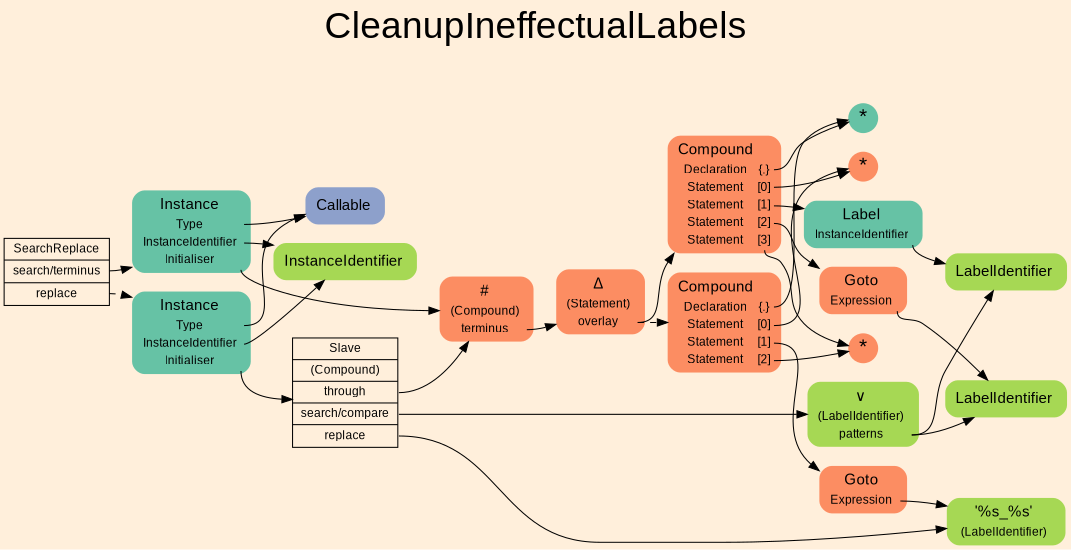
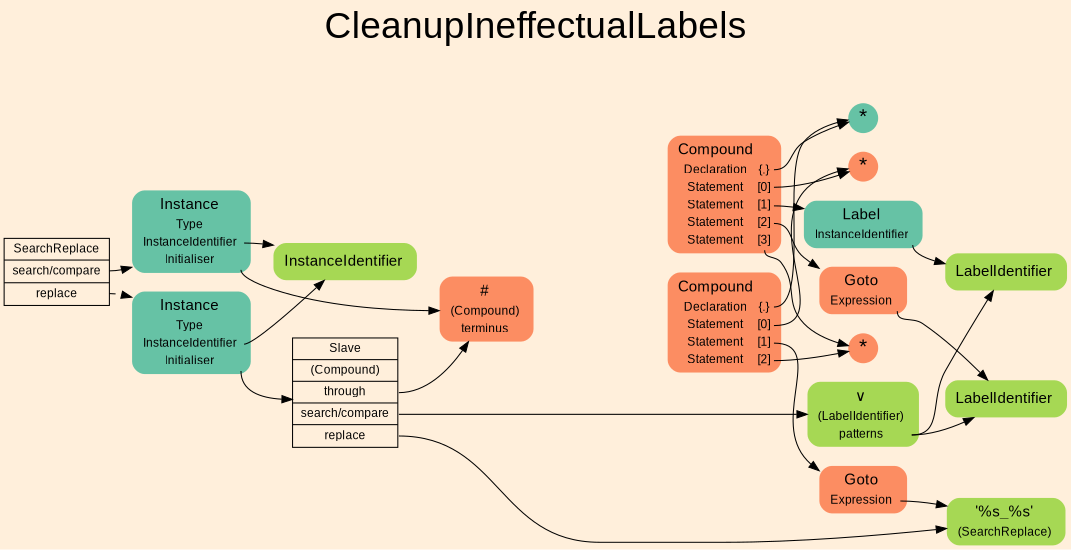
node "Callable": removed
node "SearchReplace": text "search/terminus" -> "search/compare"
node "Δ": removed
node "'%s_%s'": text "(LabelIdentifier)" -> "(SearchReplace)"
